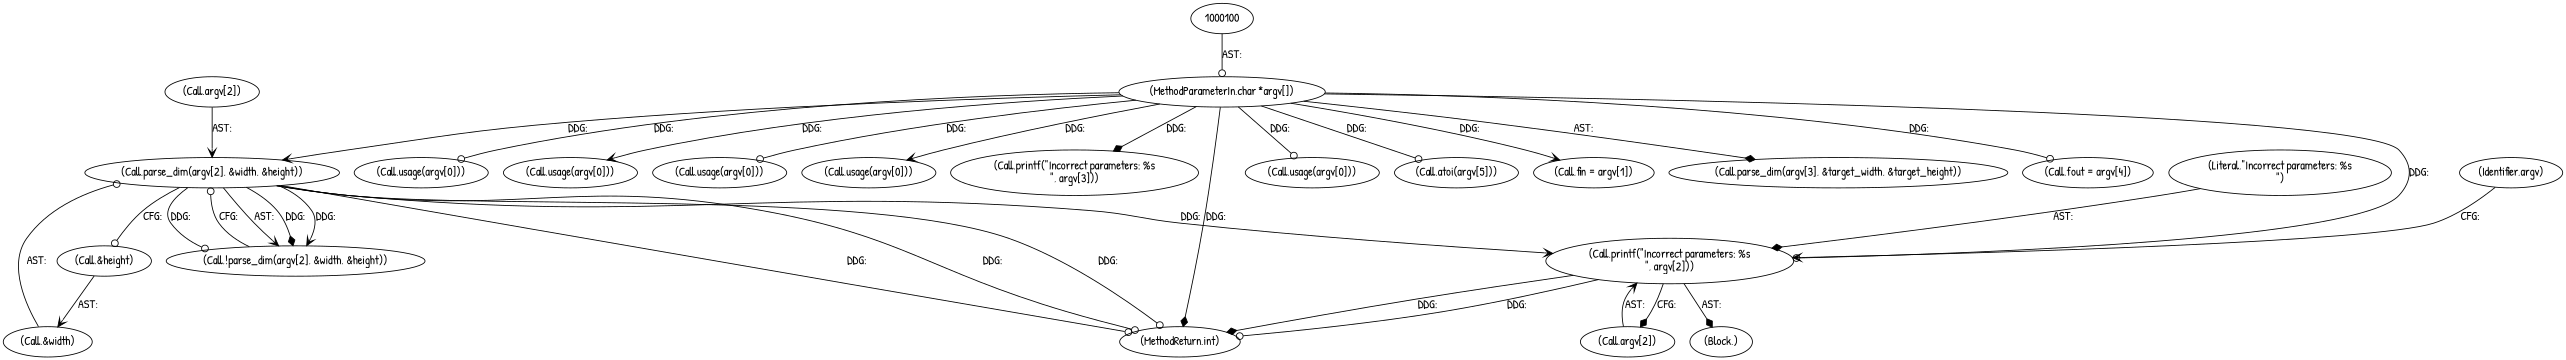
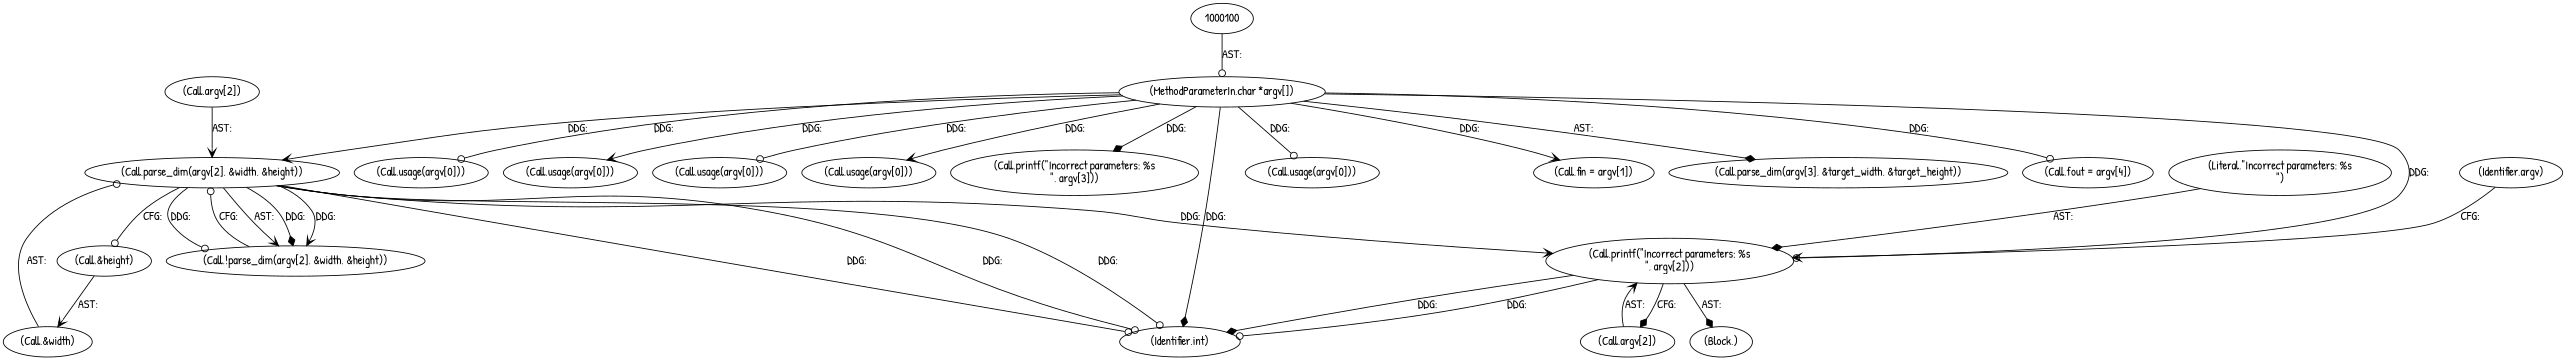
node "(Call,atoi(argv[5]))": removed
node "(MethodReturn,int)": label "(MethodReturn,int)" -> "(Identifier,int)"
